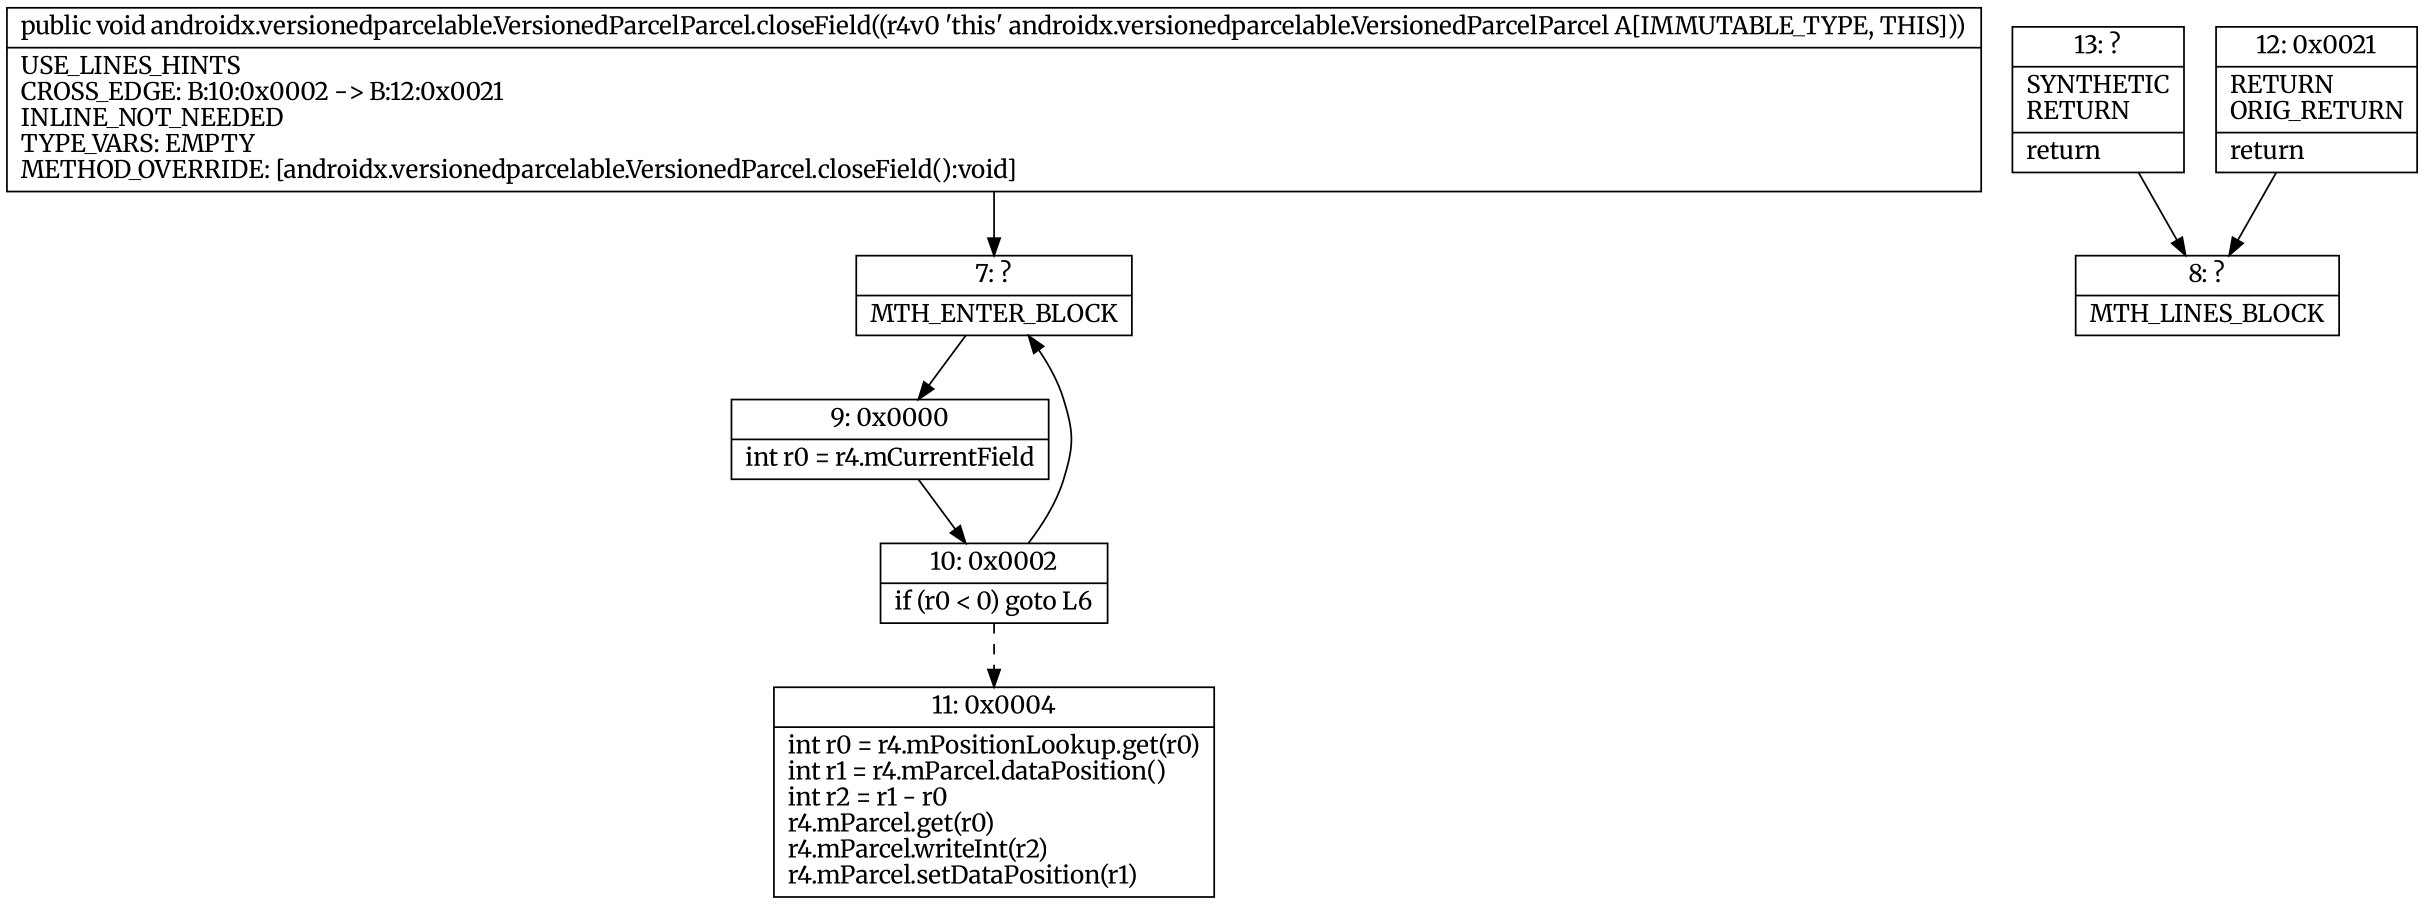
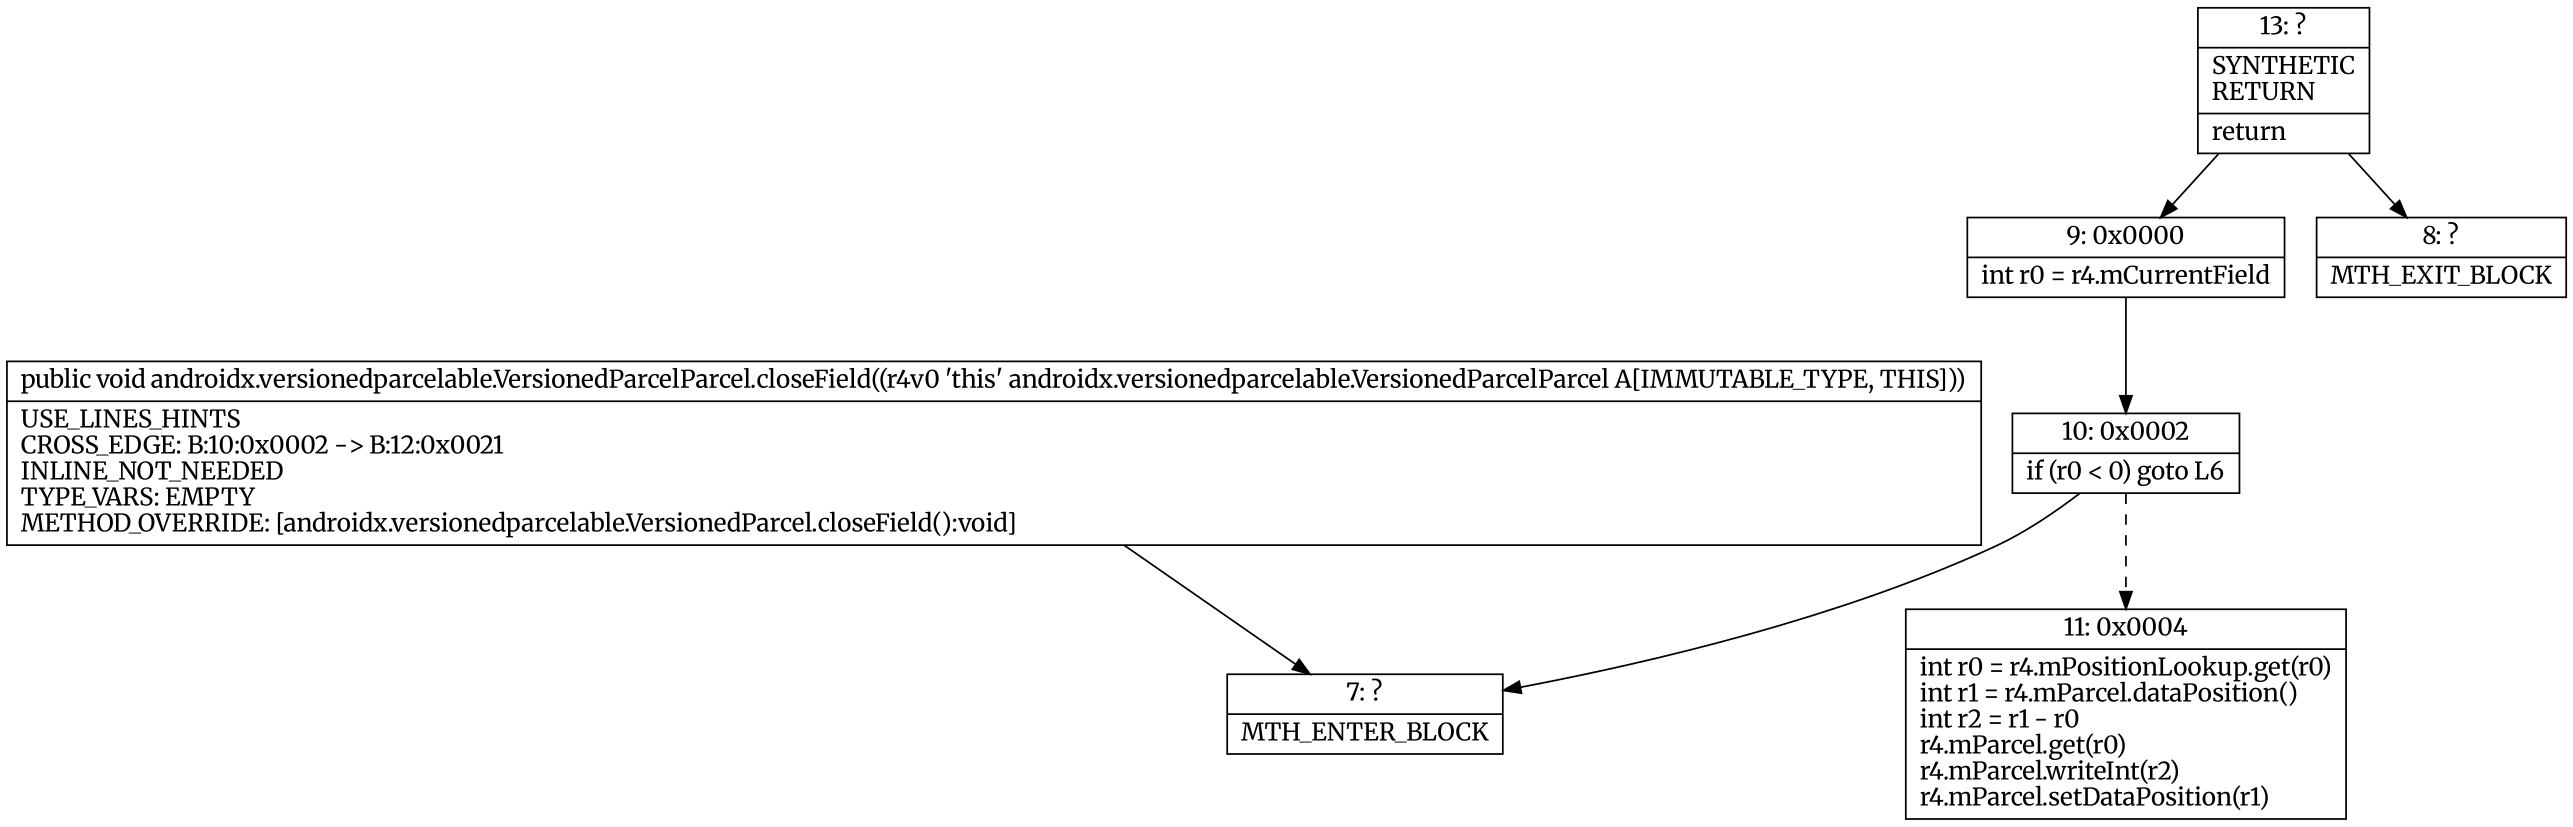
node "12: 0x0021": removed
node "8: ?": text "MTH_LINES_BLOCK" -> "MTH_EXIT_BLOCK"
edge "7: ?" -> "9: 0x0000": now "13: ?" -> "9: 0x0000"
